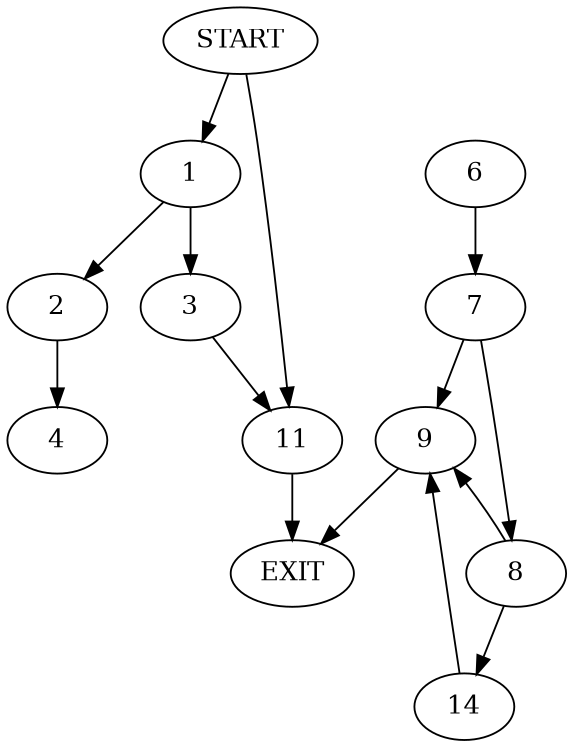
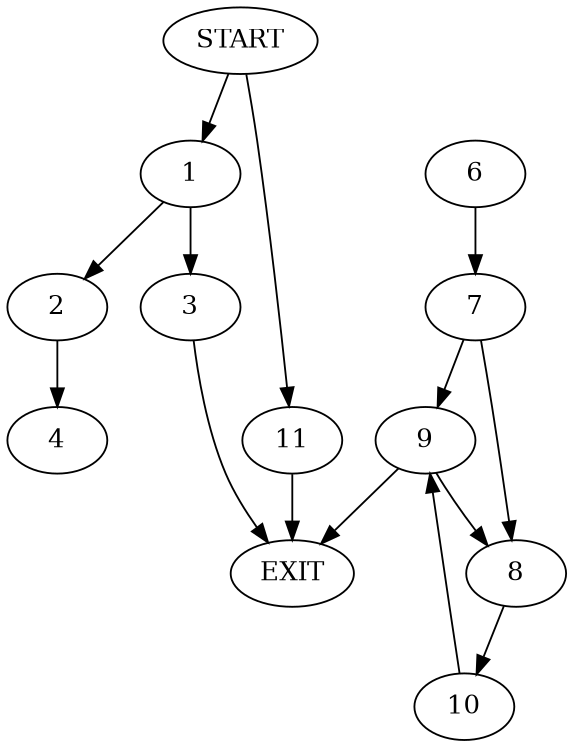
edge "3" -> "11": now "3" -> "EXIT"
edge "8" -> "9": reversed
node "14": label "14" -> "10"
